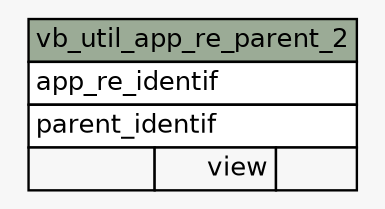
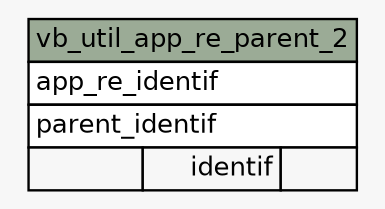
node "vb_util_app_re_parent_2": text "view" -> "identif"
